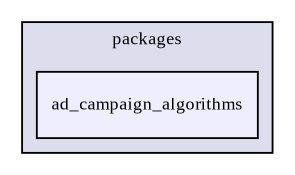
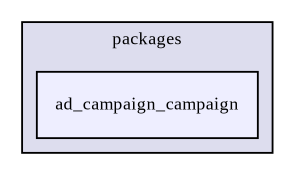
node "ad_campaign_algorithms": label "ad_campaign_algorithms" -> "ad_campaign_campaign"
